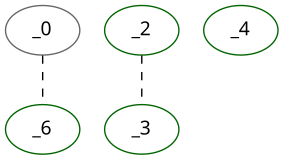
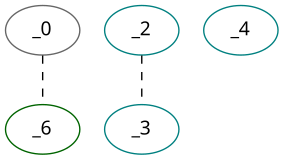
node "_2": color darkgreen -> teal
node "_4": color darkgreen -> teal
node "_3": color darkgreen -> teal
